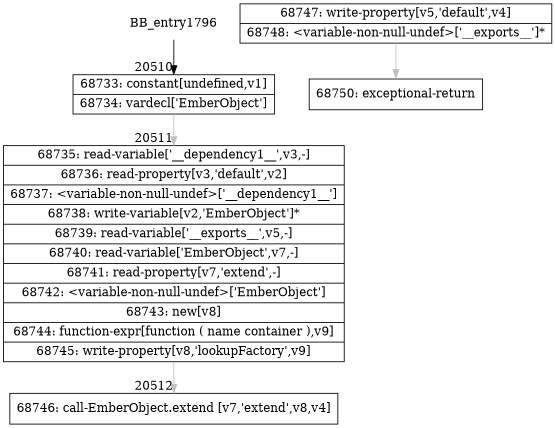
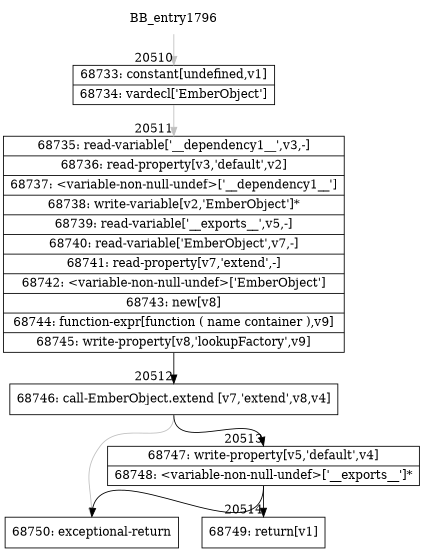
edge "BB_entry1796" -> "68733: constant[undefined,v1]": color black -> gray
edge "68747: write-property[v5,'default',v4]" -> "68750: exceptional-return": color gray -> black
edge "68735: read-variable['__dependency1__',v3,-]" -> "68746: call-EmberObject.extend [v7,'extend',v8,v4]": color gray -> black
edge "68746: call-EmberObject.extend [v7,'extend',v8,v4]" -> "68747: write-property[v5,'default',v4]": added
edge "68746: call-EmberObject.extend [v7,'extend',v8,v4]" -> "68750: exceptional-return": added
node "68749: return[v1]": added
